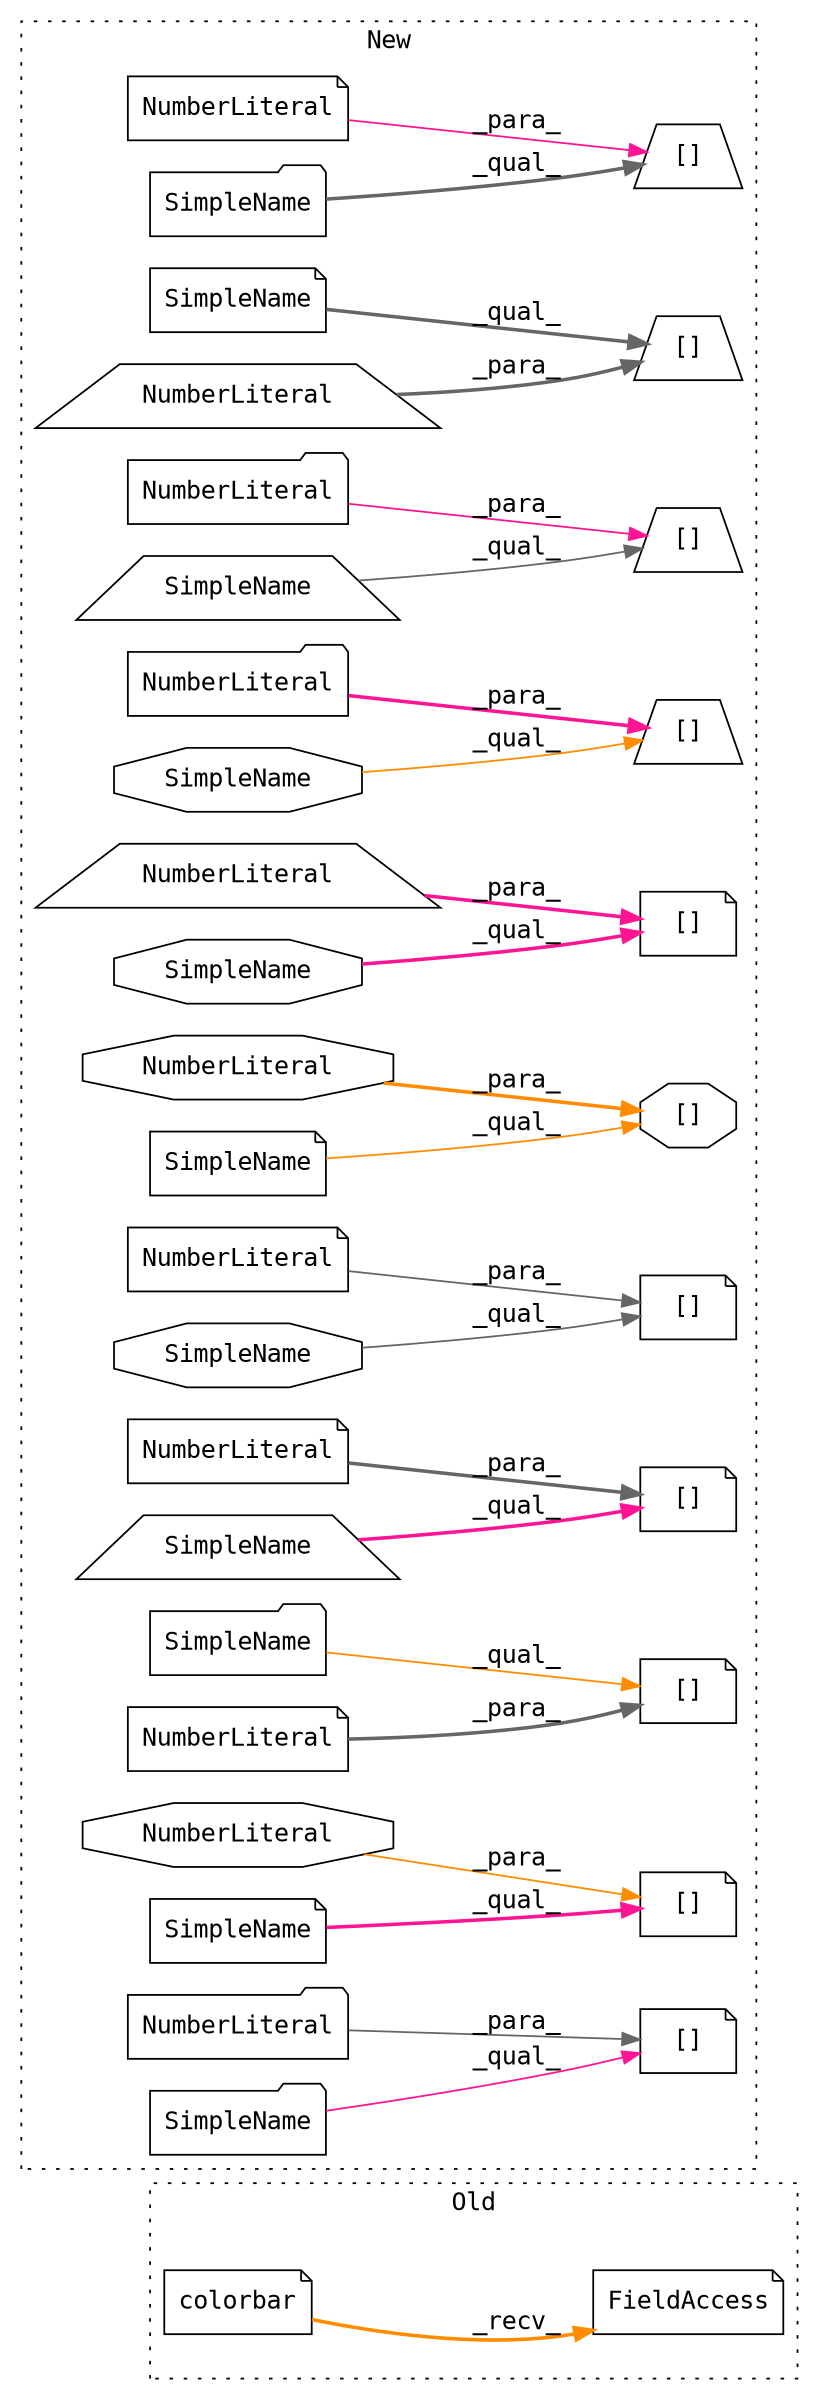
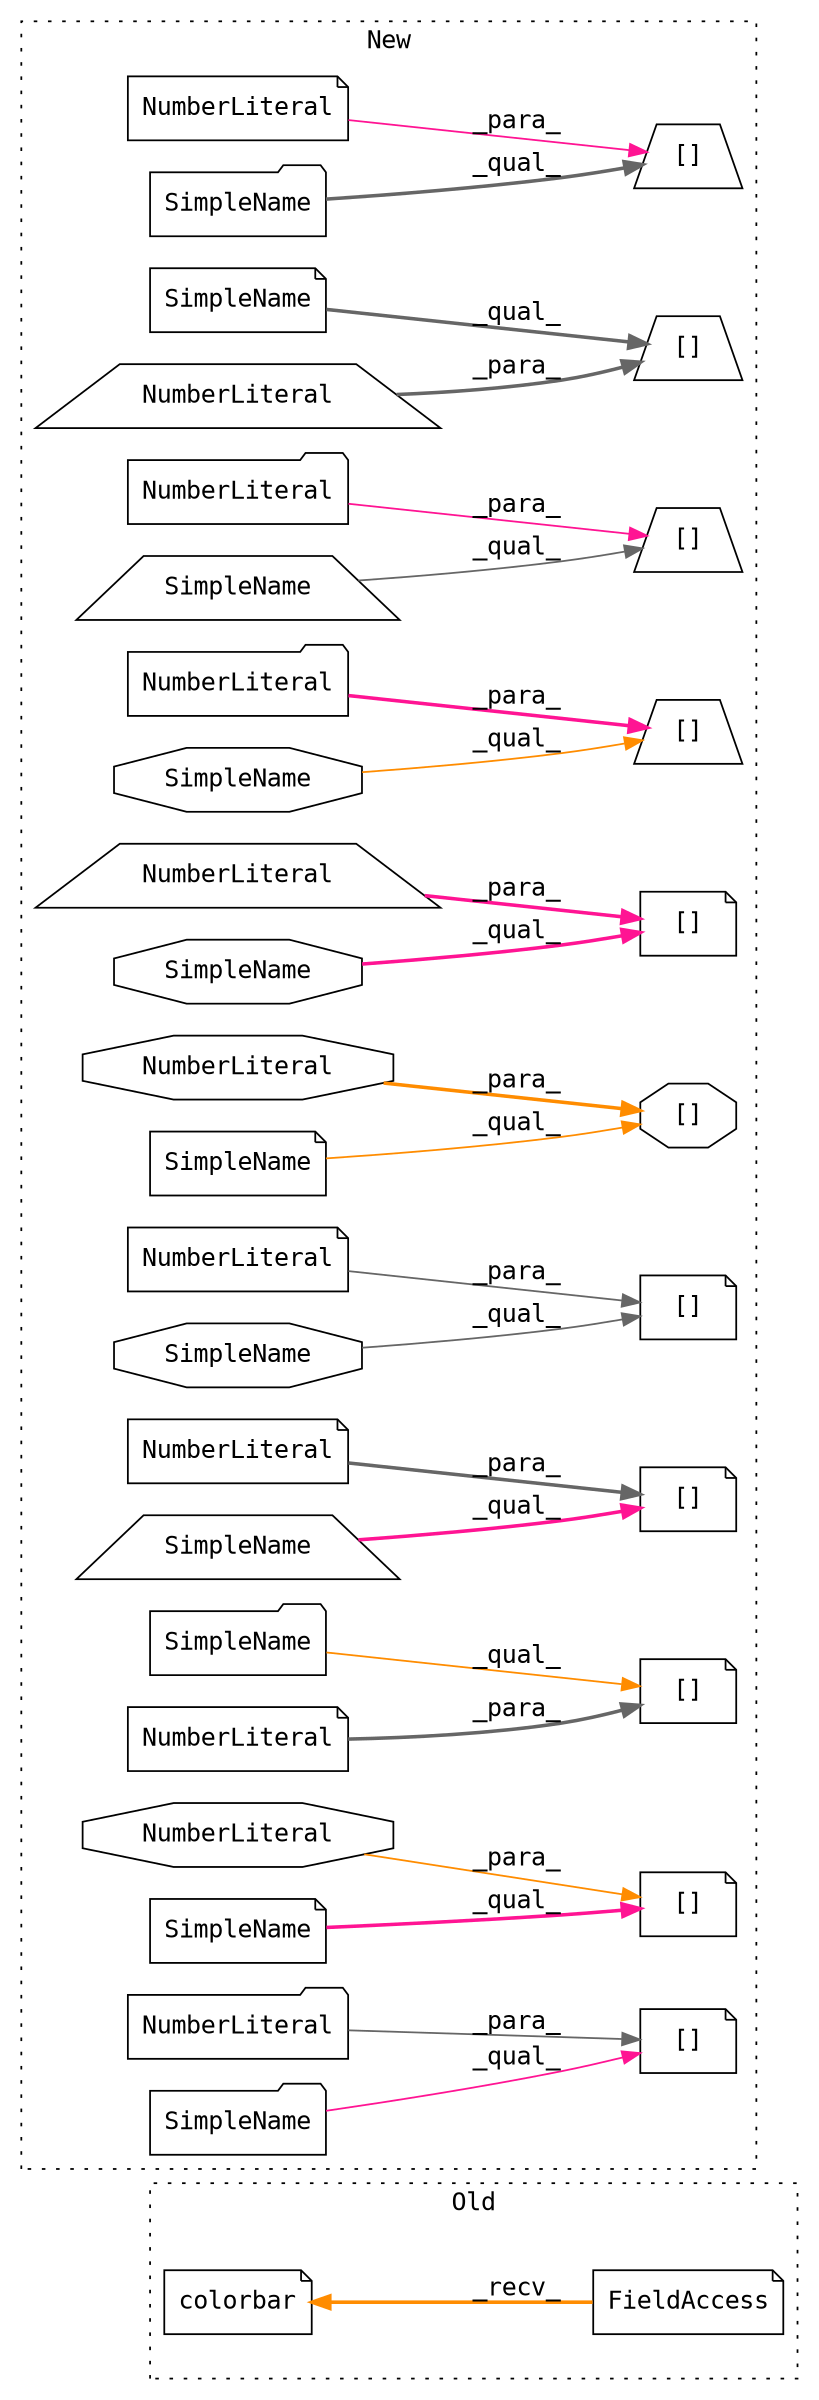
edge "colorbar" -> "FieldAccess": reversed
